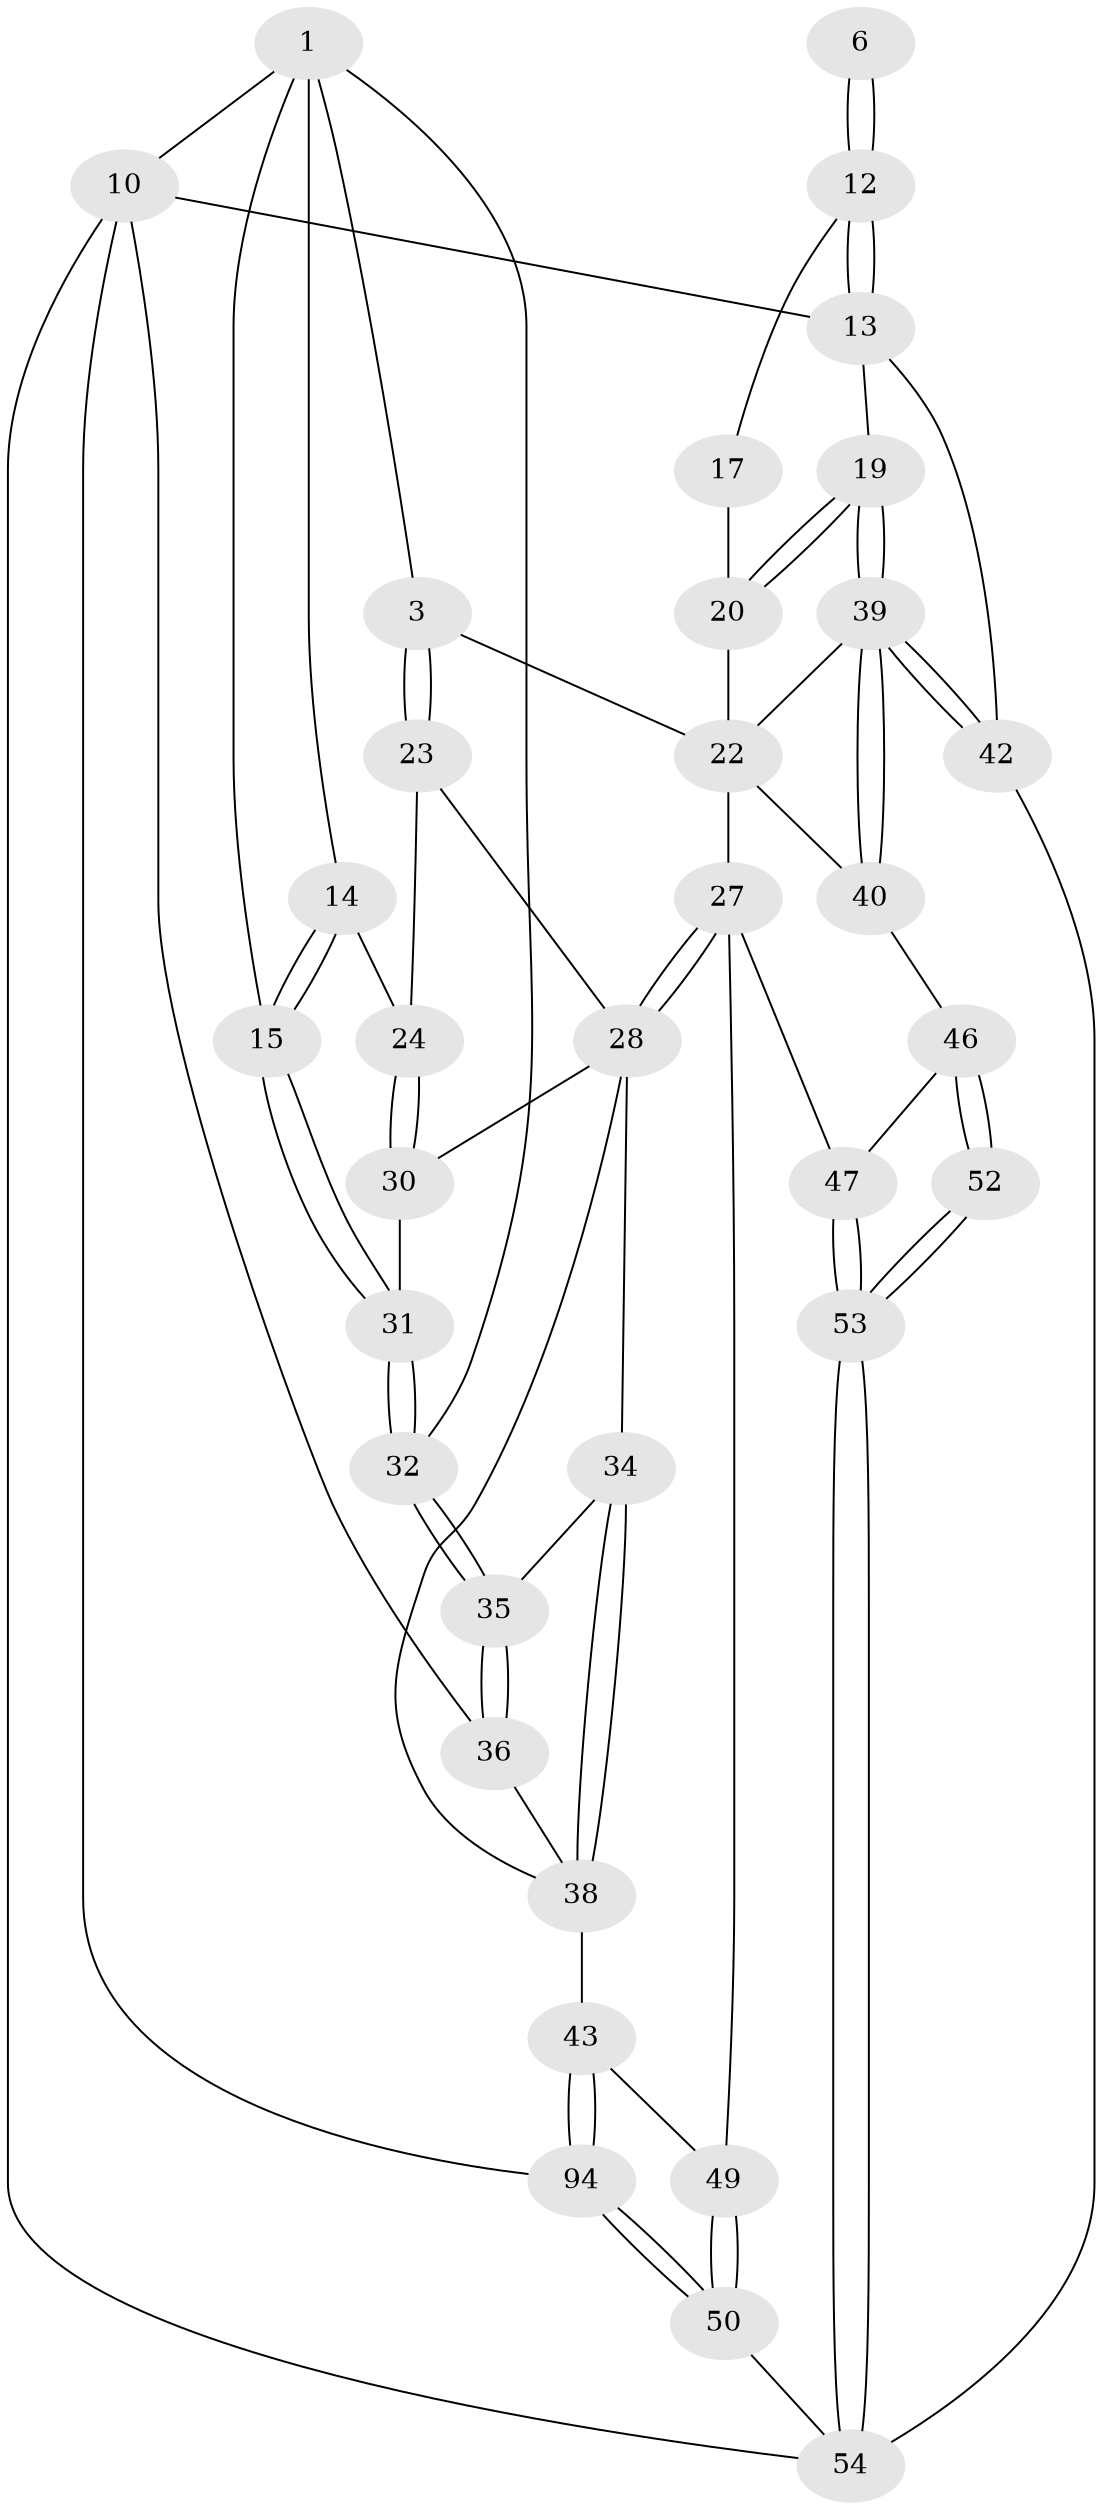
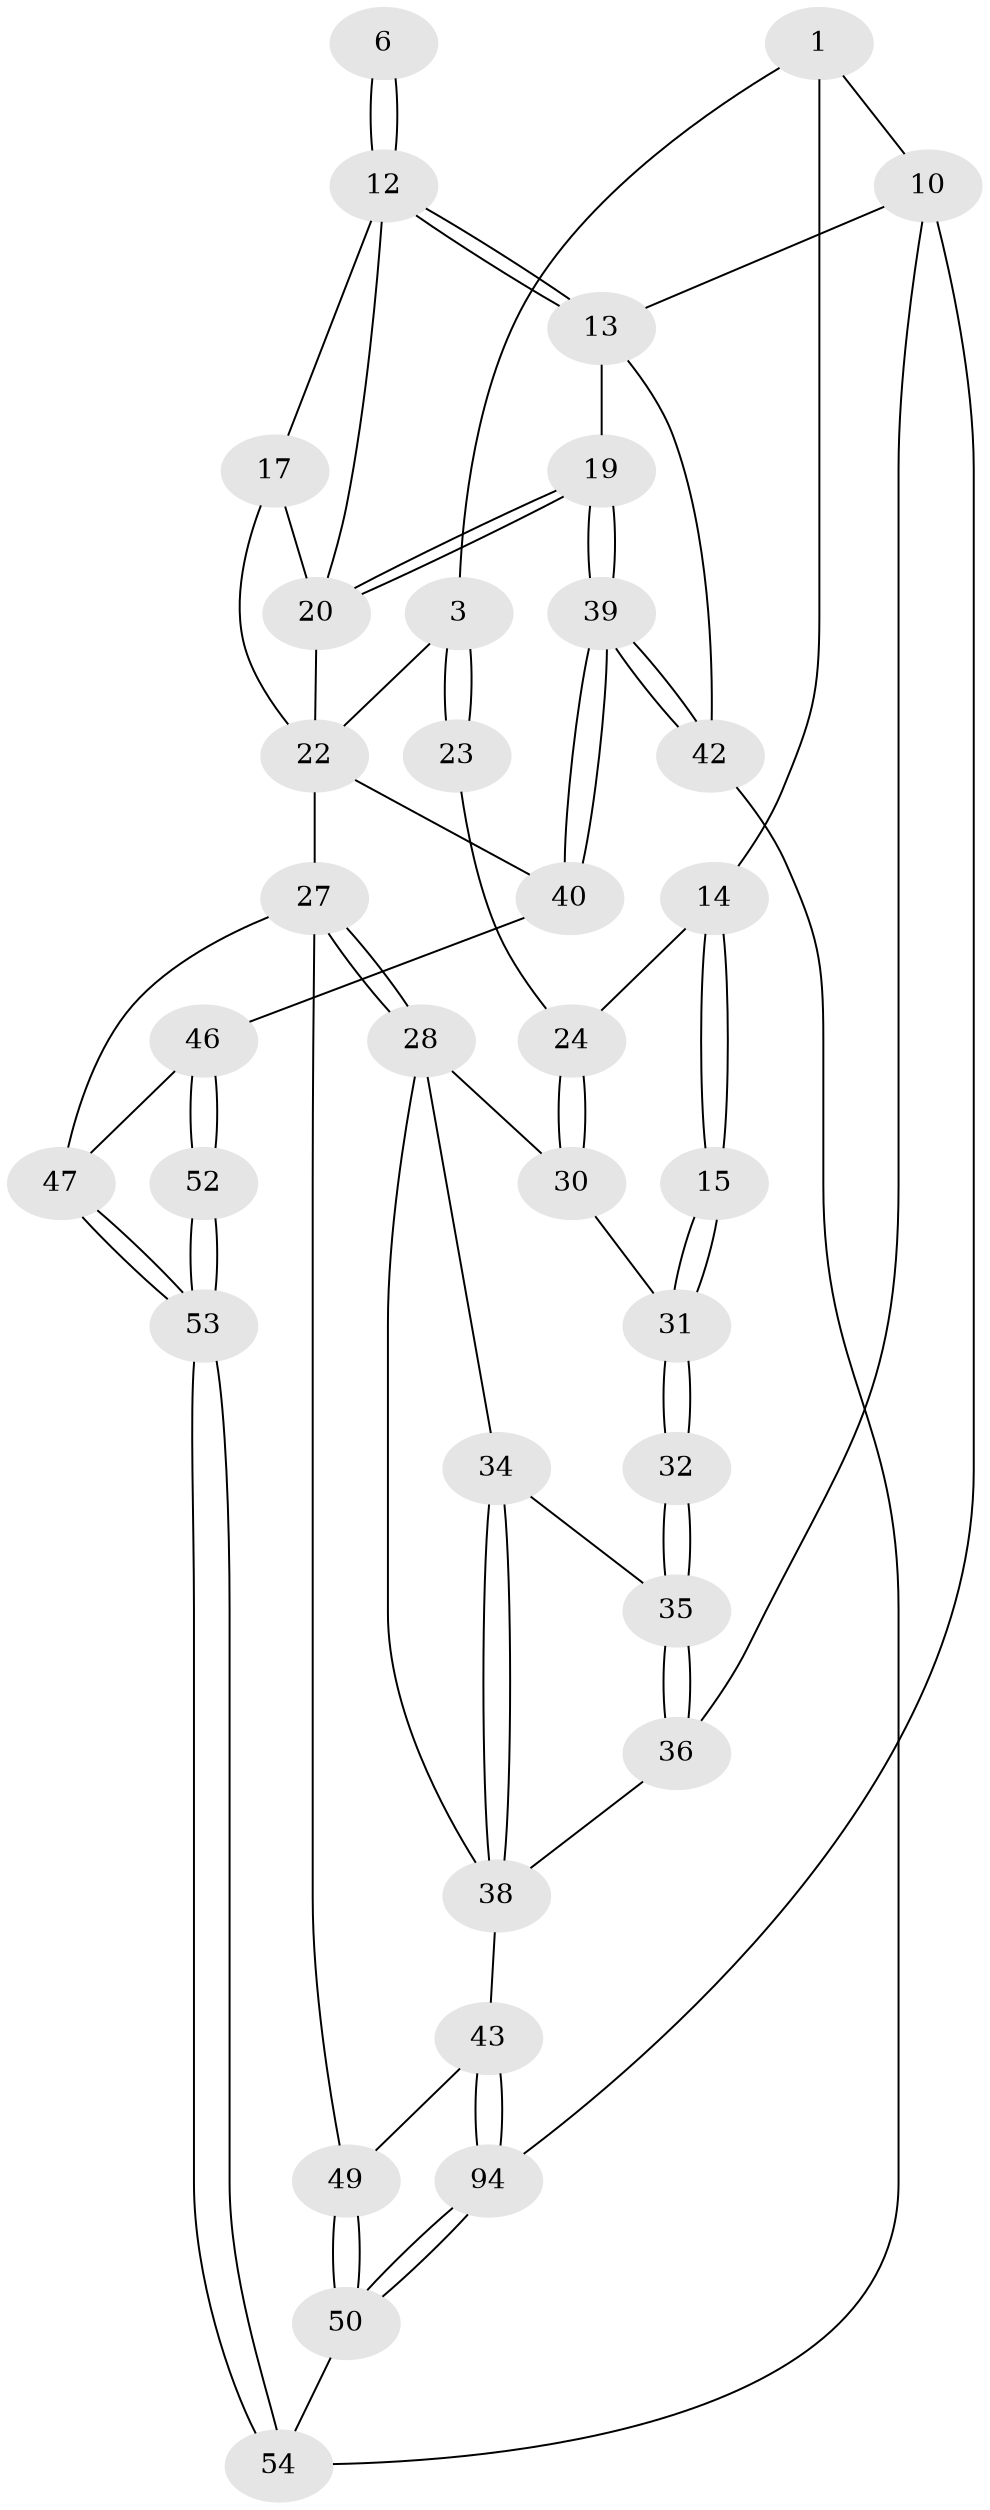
edge "12" -- "20": added
edge "1" -- "15": removed
edge "39" -- "22": now "17" -- "22"
edge "1" -- "32": removed
edge "23" -- "28": removed
edge "10" -- "54": removed
